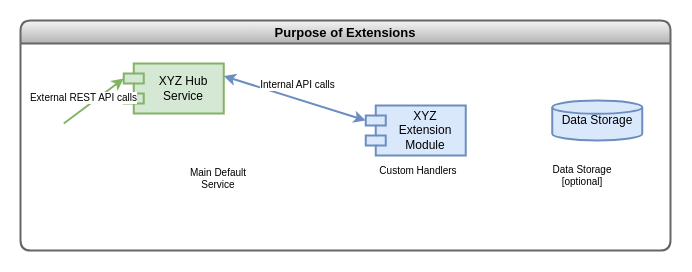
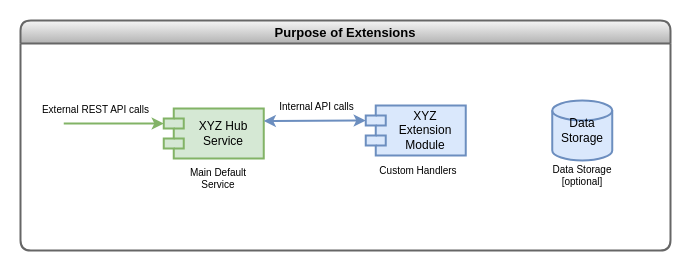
node "XYZ Hub Service": moved (174, 89) -> (214, 134)
node "Data Storage": size 90x40 -> 60x60
